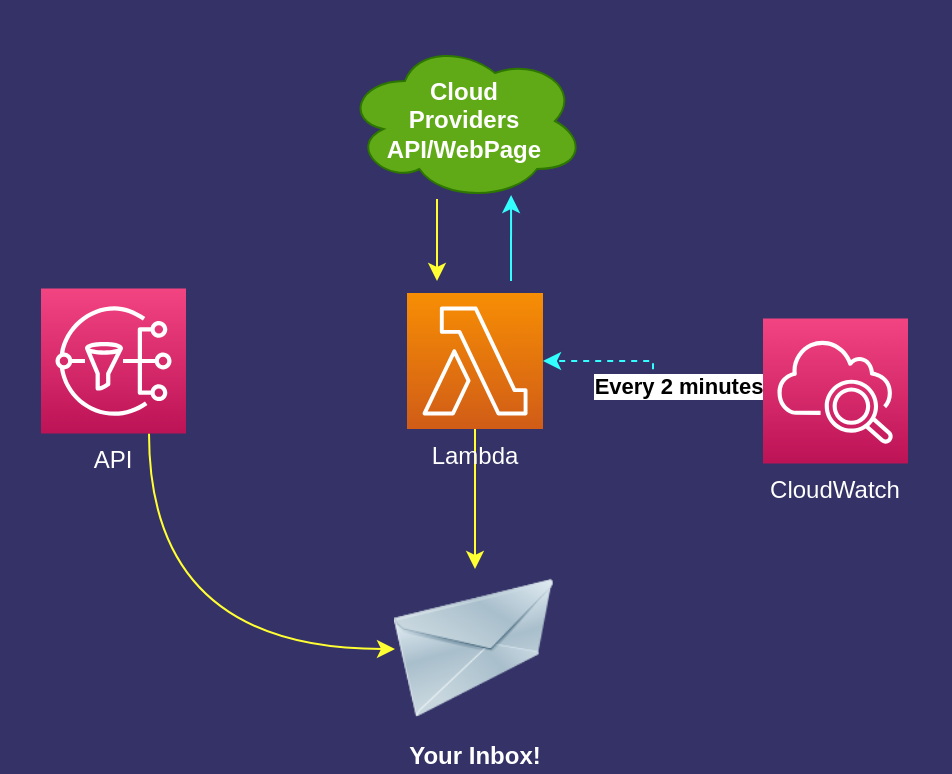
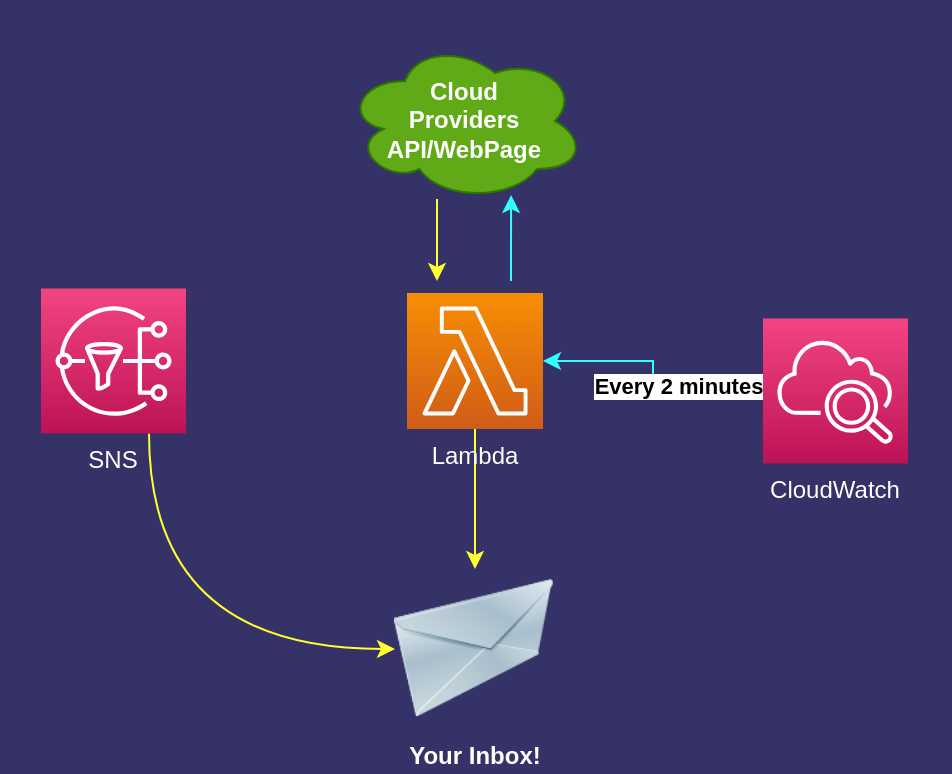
edge "CloudWatch" -> "Lambda": style dashed -> solid
node "API": label "API" -> "SNS"
